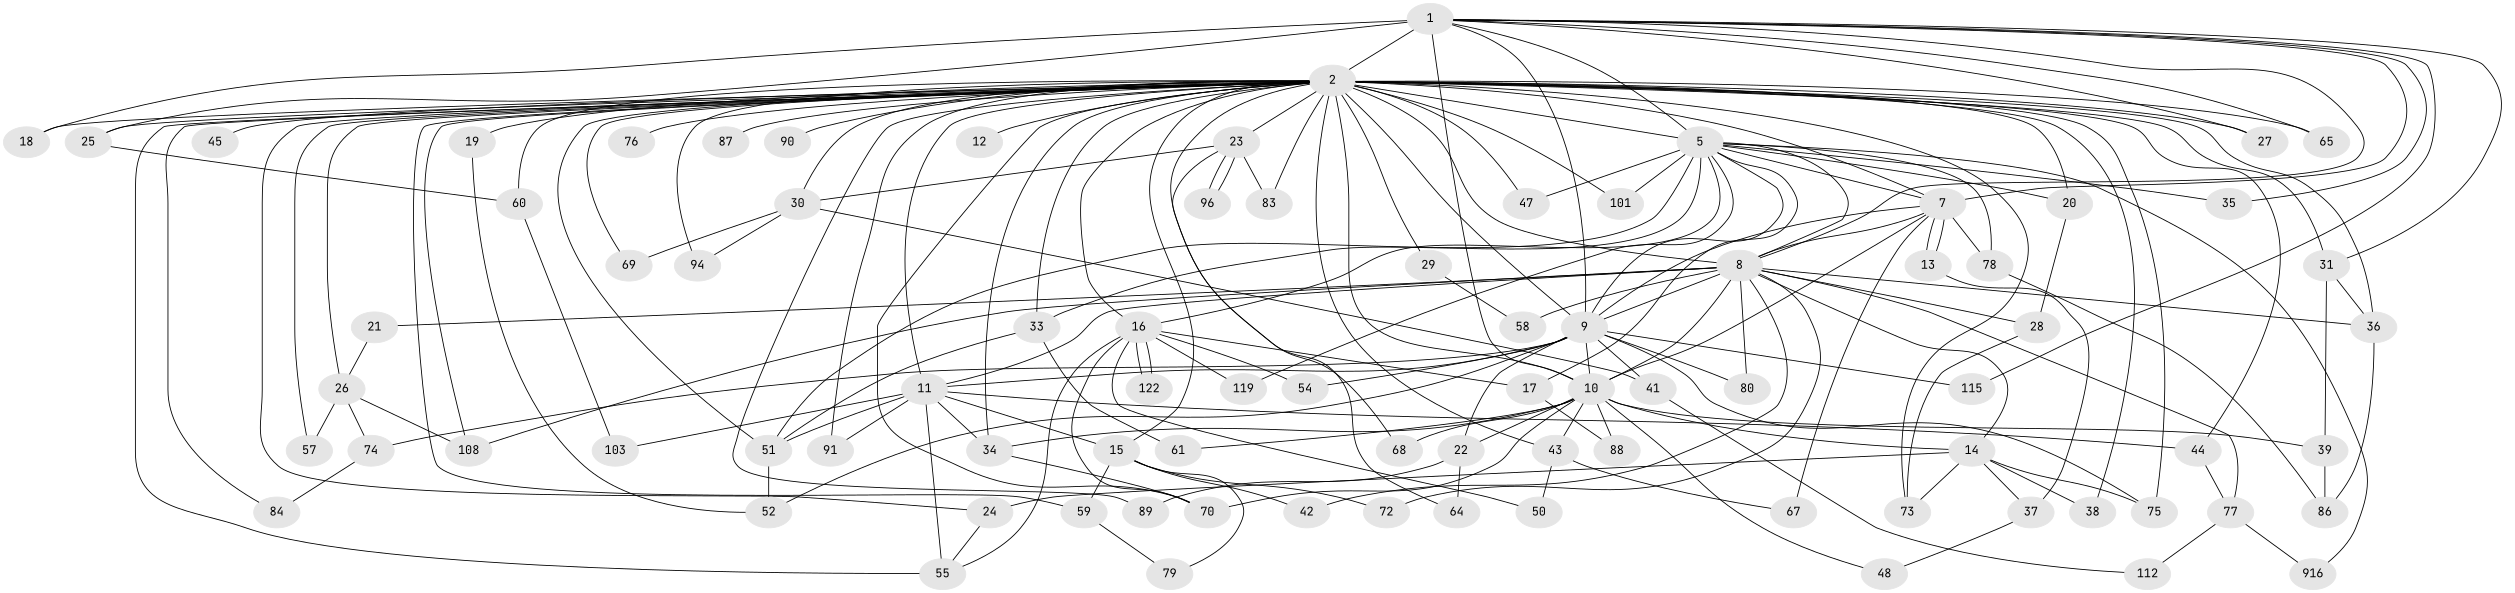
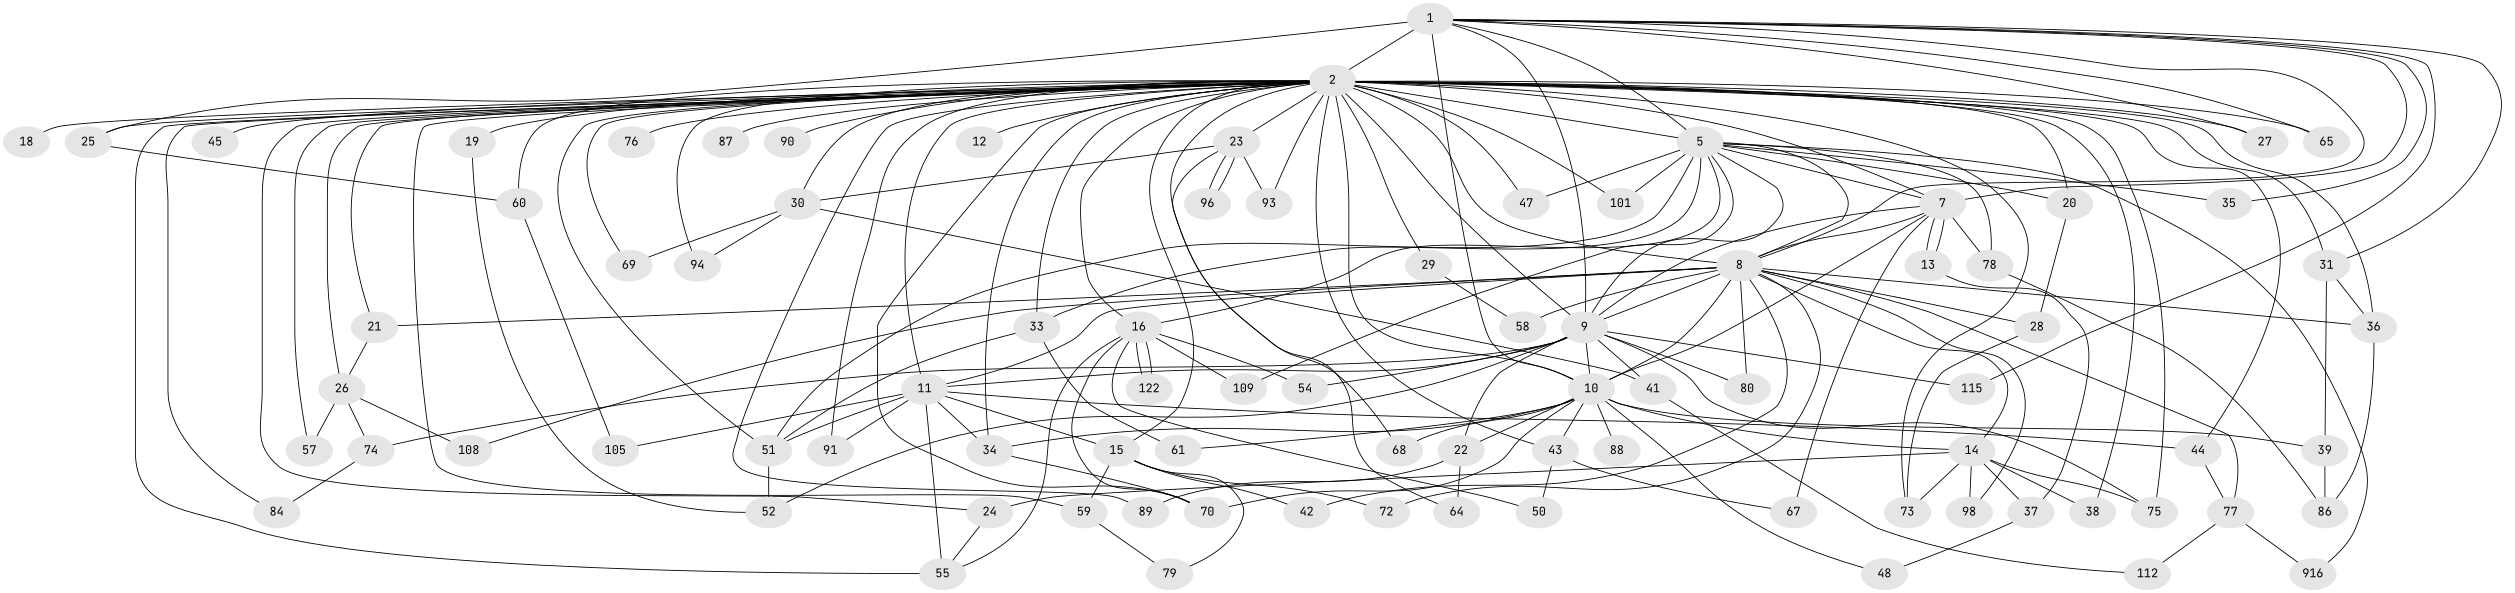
edge "1" -- "18": removed
edge "2" -- "108": now "2" -- "21"
node "83": label "83" -> "93"
node "119": label "119" -> "109"
node "17": removed
node "103": label "103" -> "105"
node "98": added
